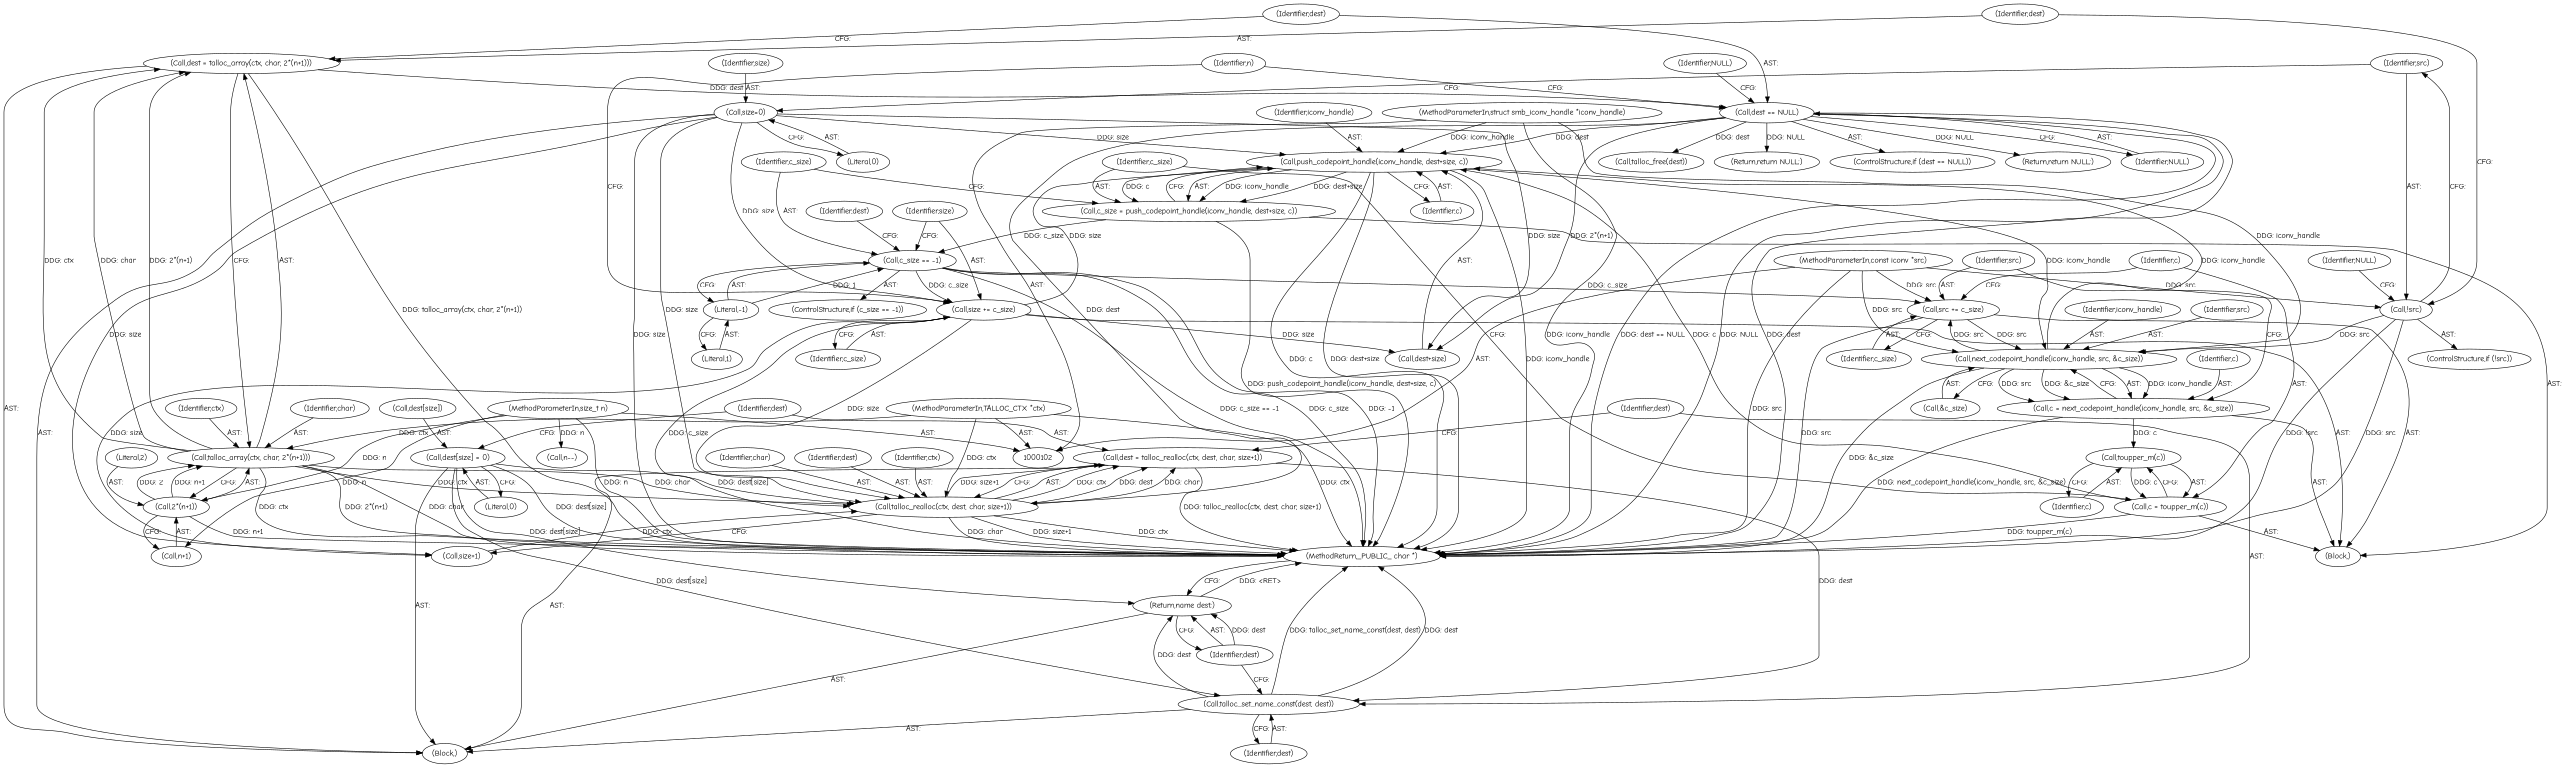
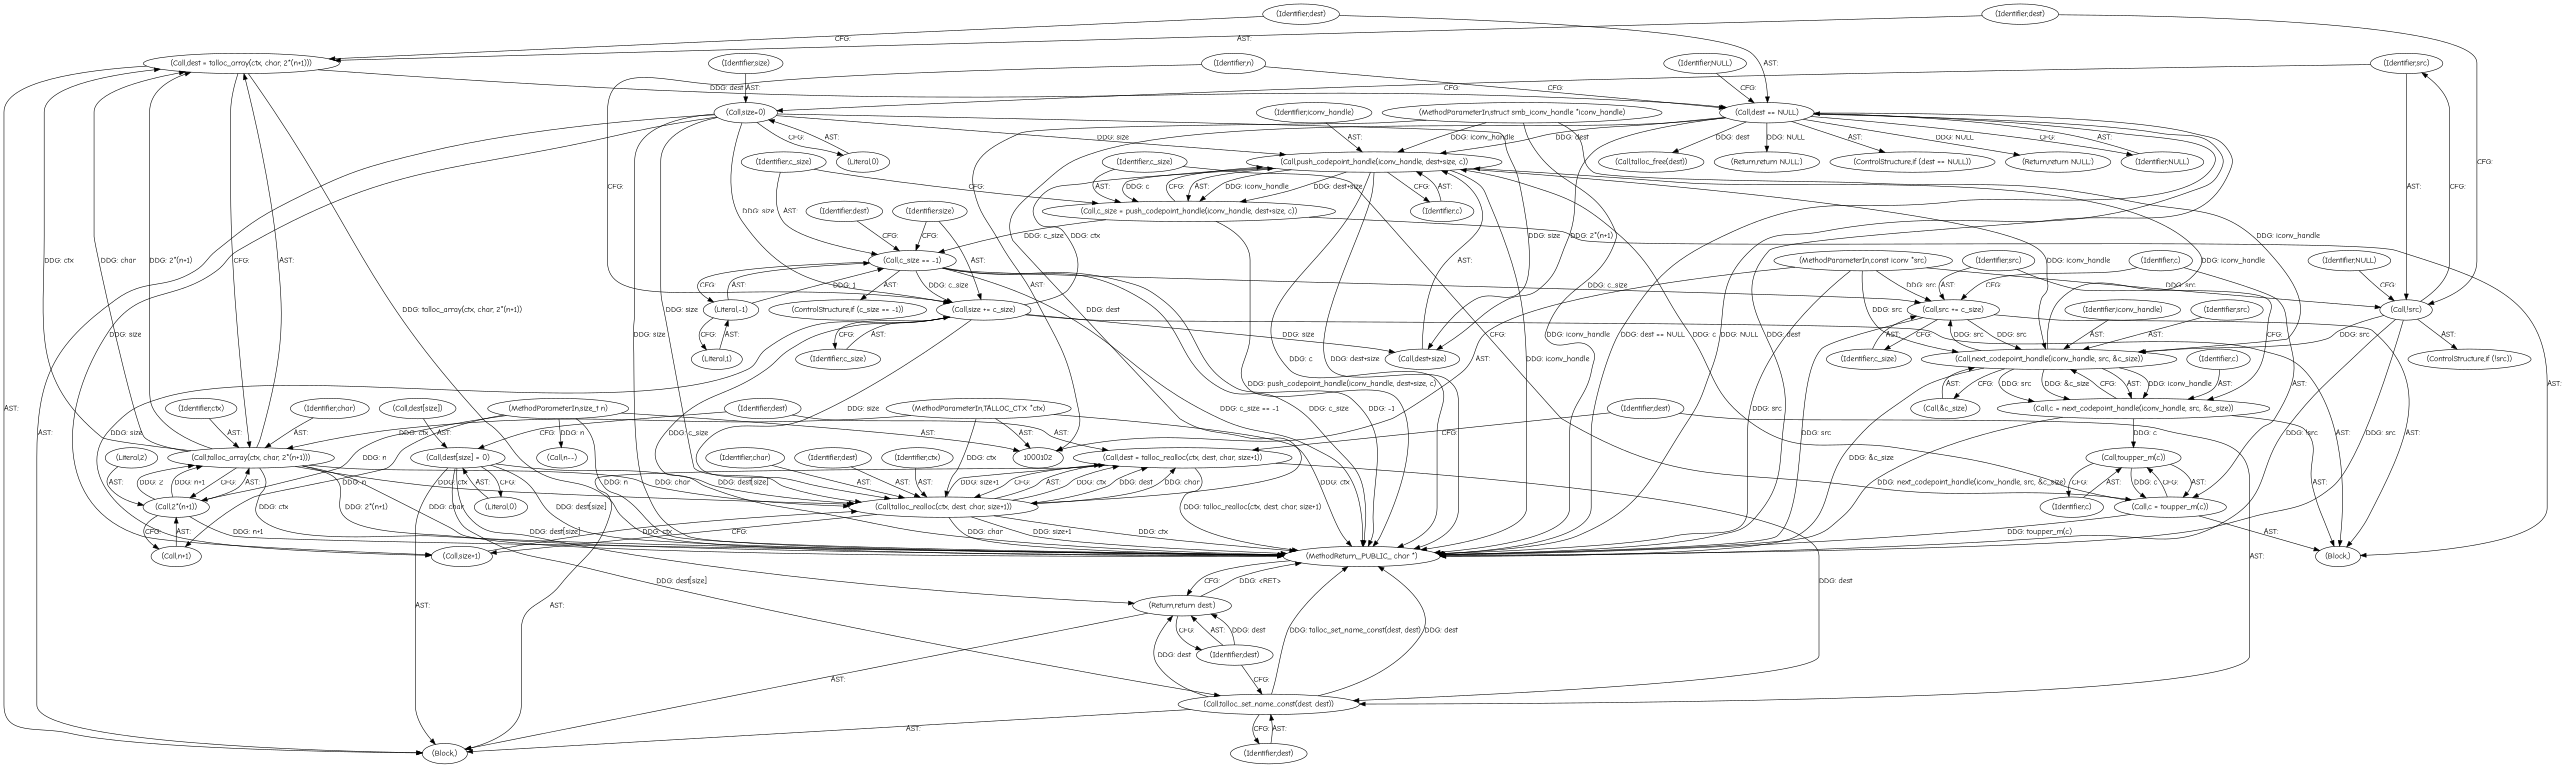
edge "(Call,size += c_size)" -> "(Call,push_codepoint_handle(iconv_handle, dest+size, c))": label "DDG: size" -> "DDG: ctx"
node "(Return,name dest;)": label "(Return,name dest;)" -> "(Return,return dest;)"
